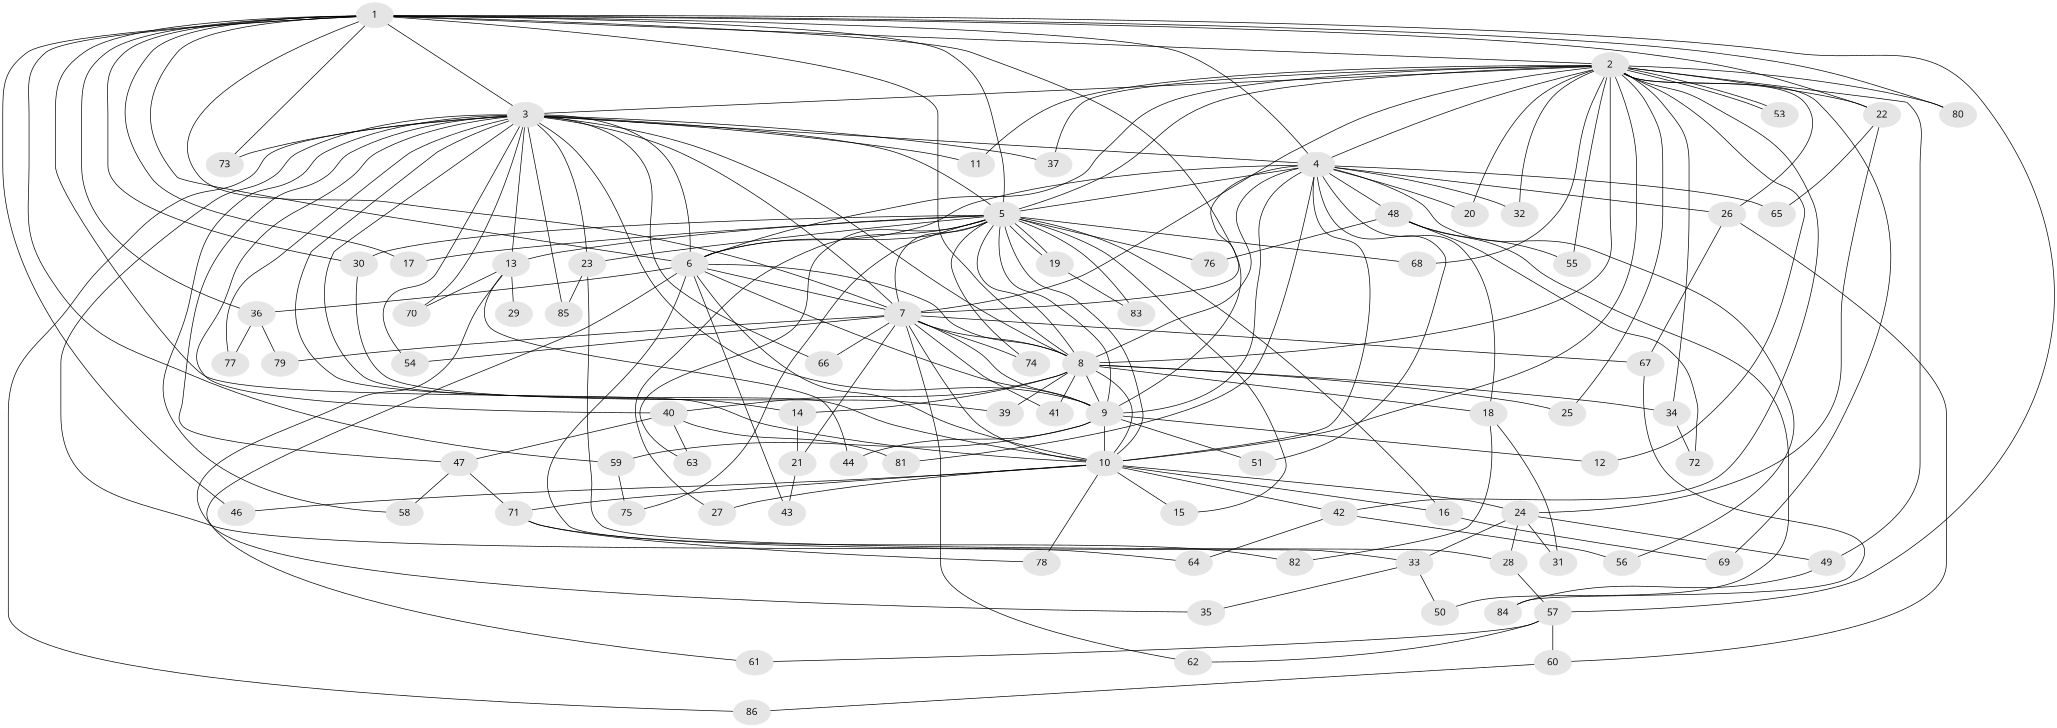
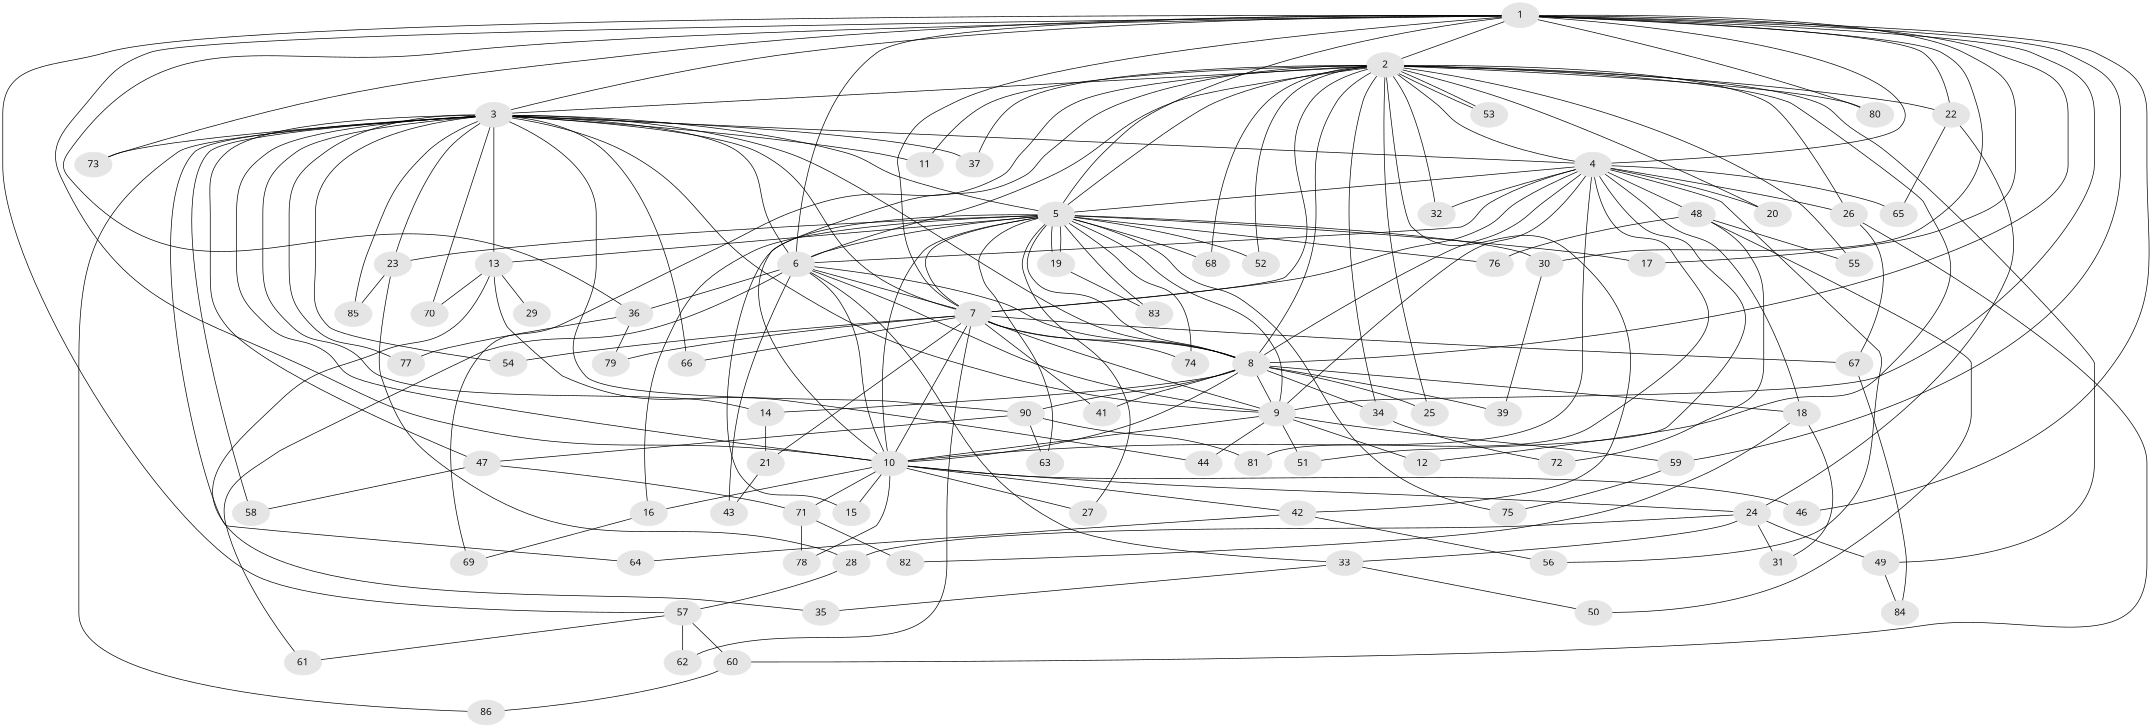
node "52": added
node "40": label "40" -> "90"
